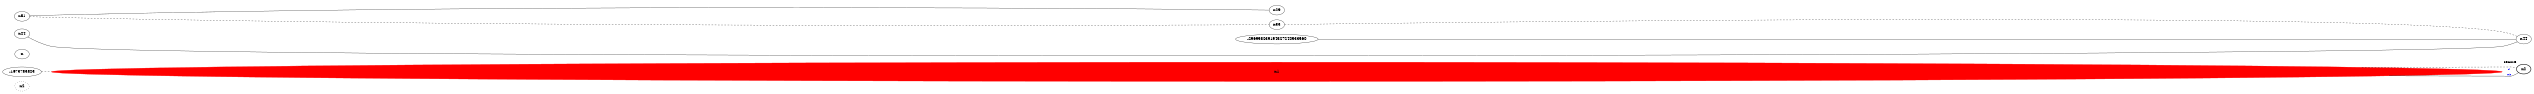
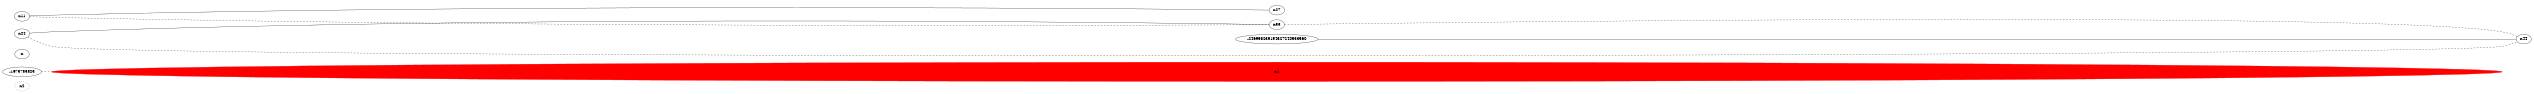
node "n29": label "n29" -> "n27"
node "n51": label "n51" -> "n11"
edge "n33" -- "n24": added
node "-296998239194327240533560": label "-296998239194327240533560" -> "-246998239194327240533560"
edge "n24" -- "n44": style solid -> dashed
node "n2 secure": removed
